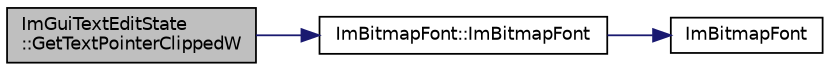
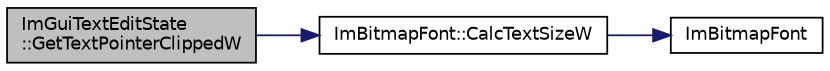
node "ImBitmapFont::ImBitmapFont": label "ImBitmapFont::ImBitmapFont" -> "ImBitmapFont::CalcTextSizeW"
